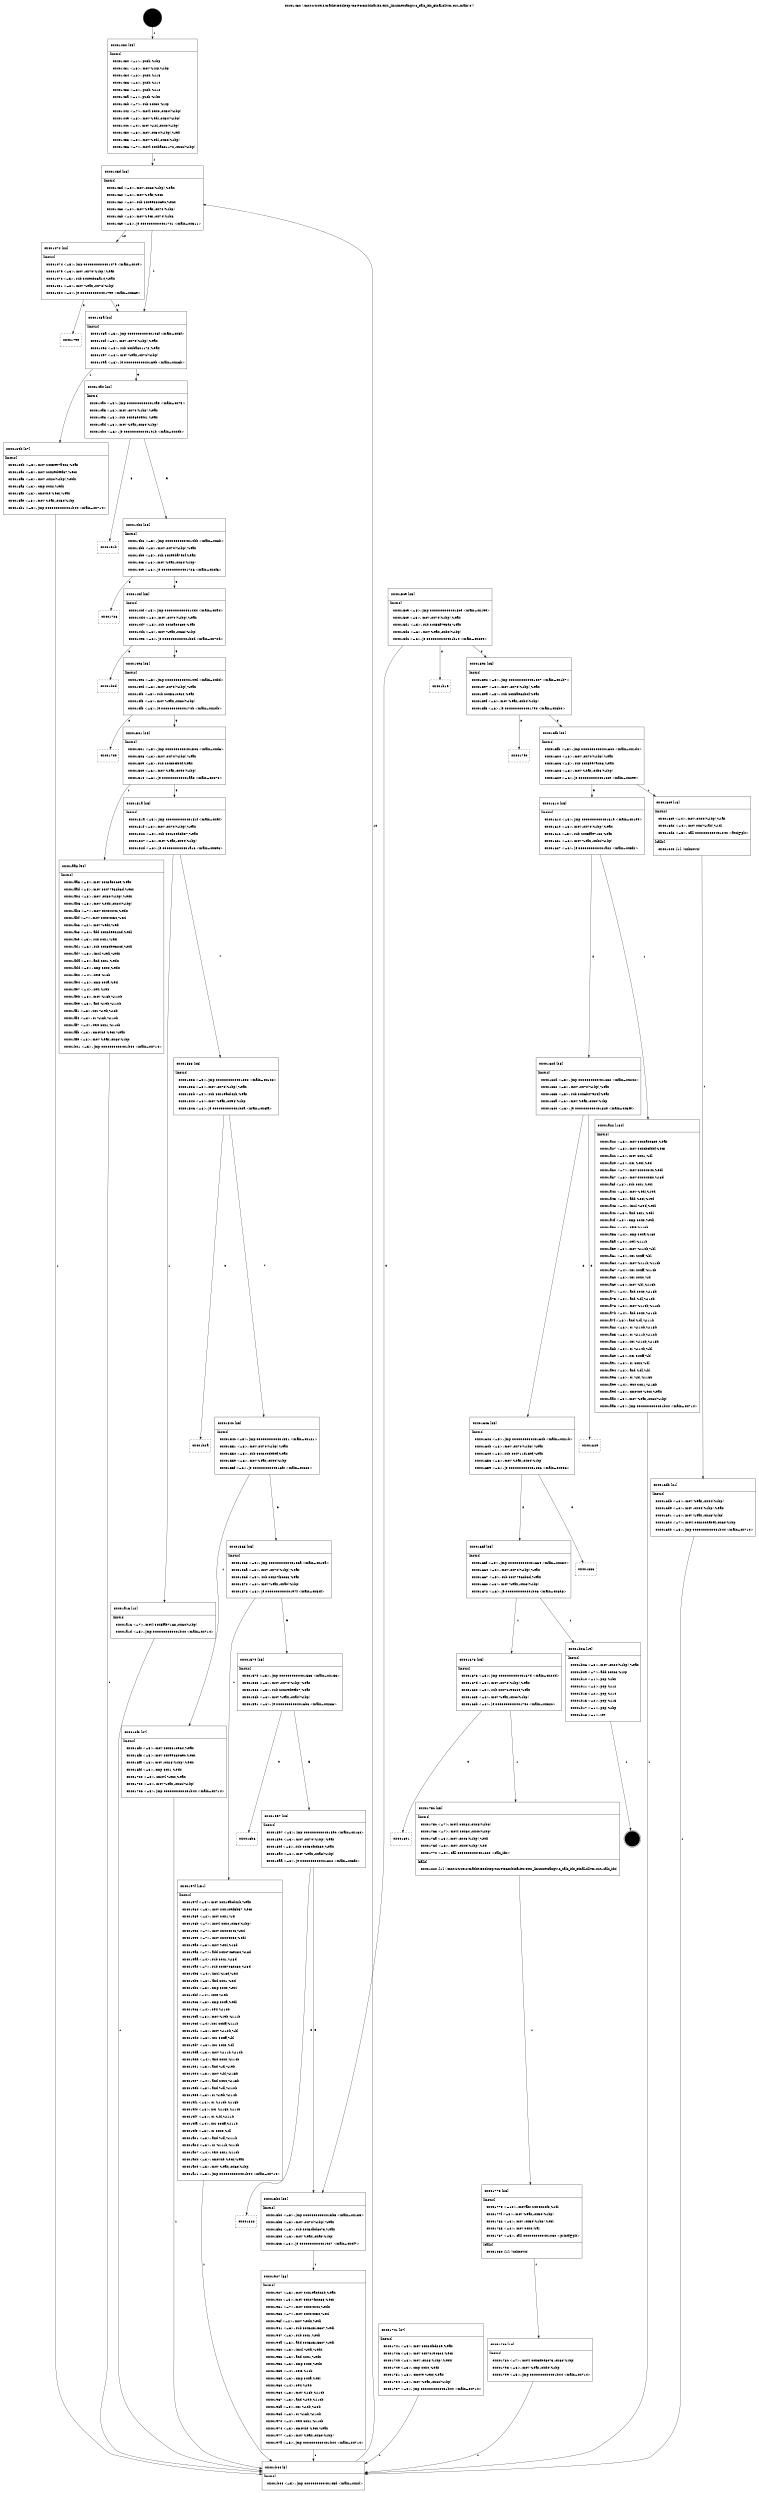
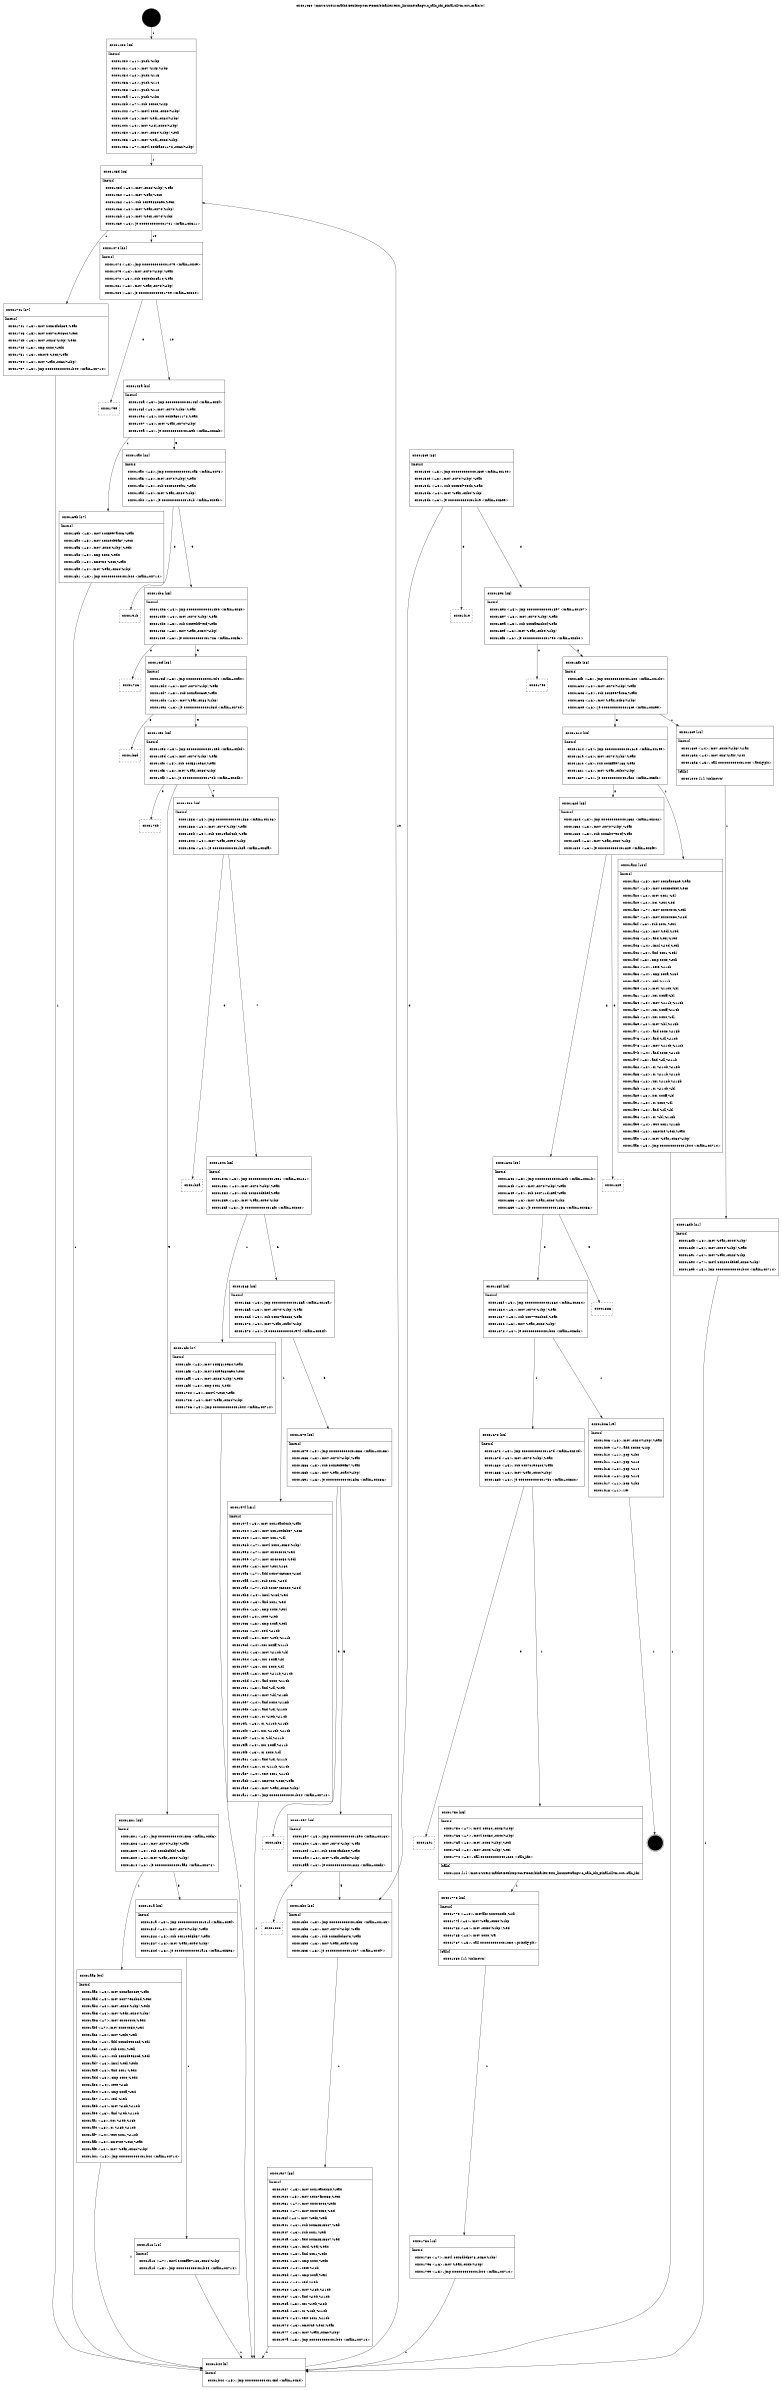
edge "0x40145d [23]" -> "0x40148a [22]": now "0x40145d [23]" -> "0x401741 [27]"
edge "0x40151a [25]" -> "0x401533 [25]": now "0x4014e8 [25]" -> "0x401533 [25]"
